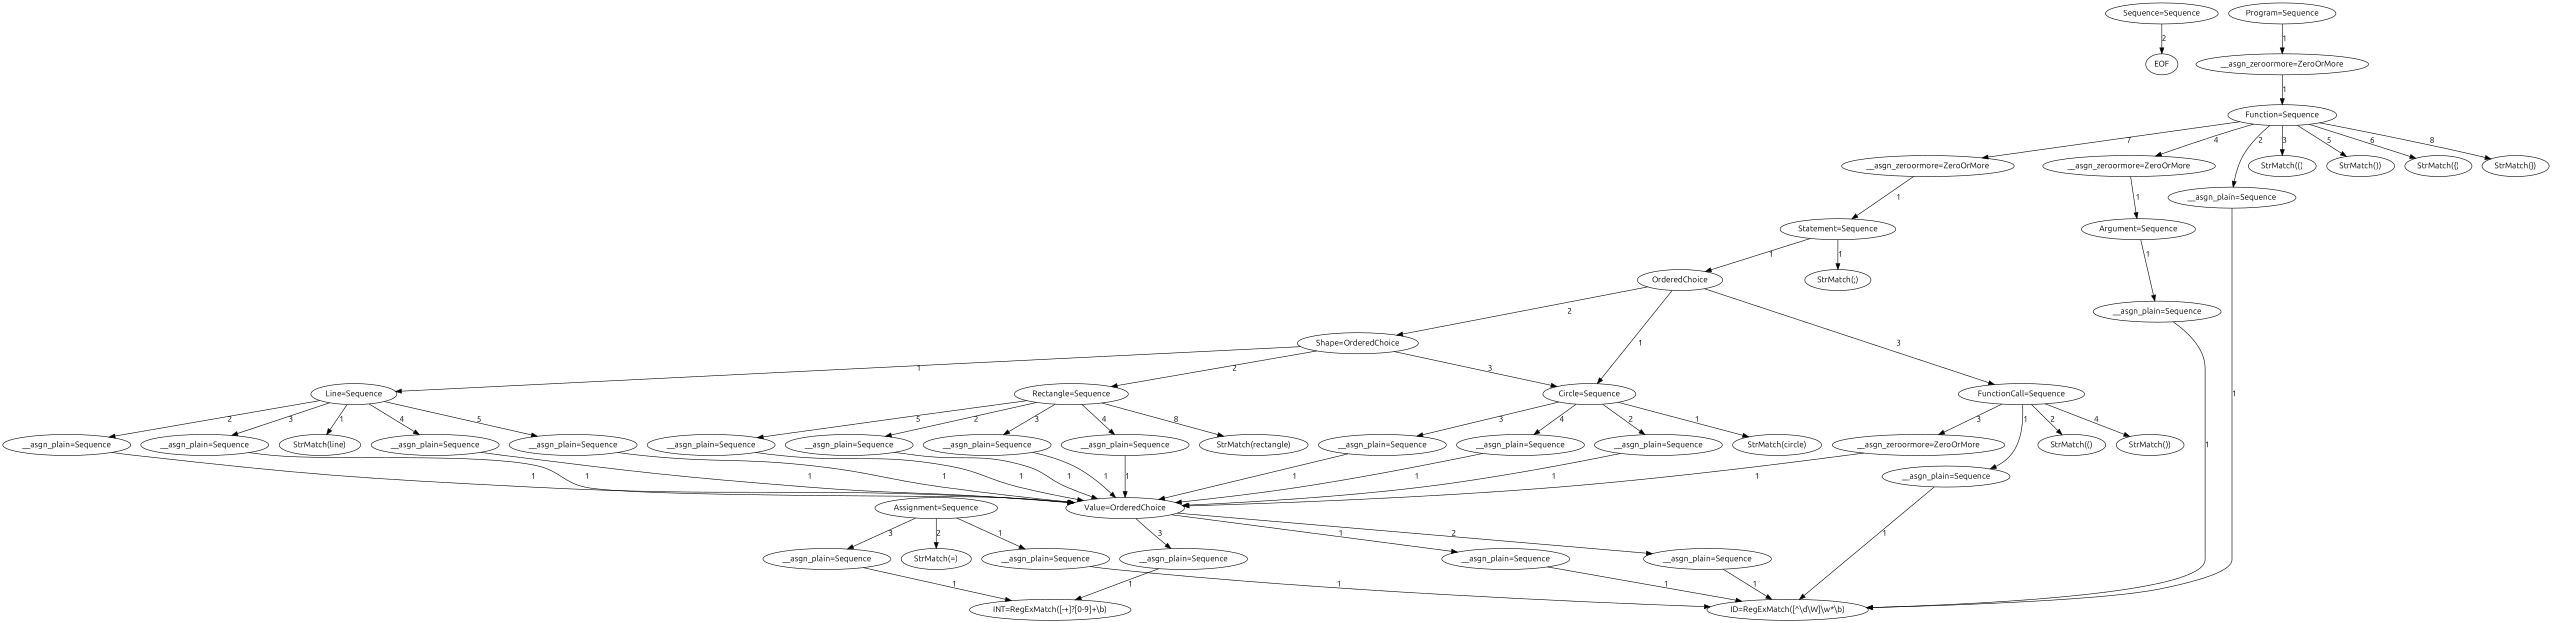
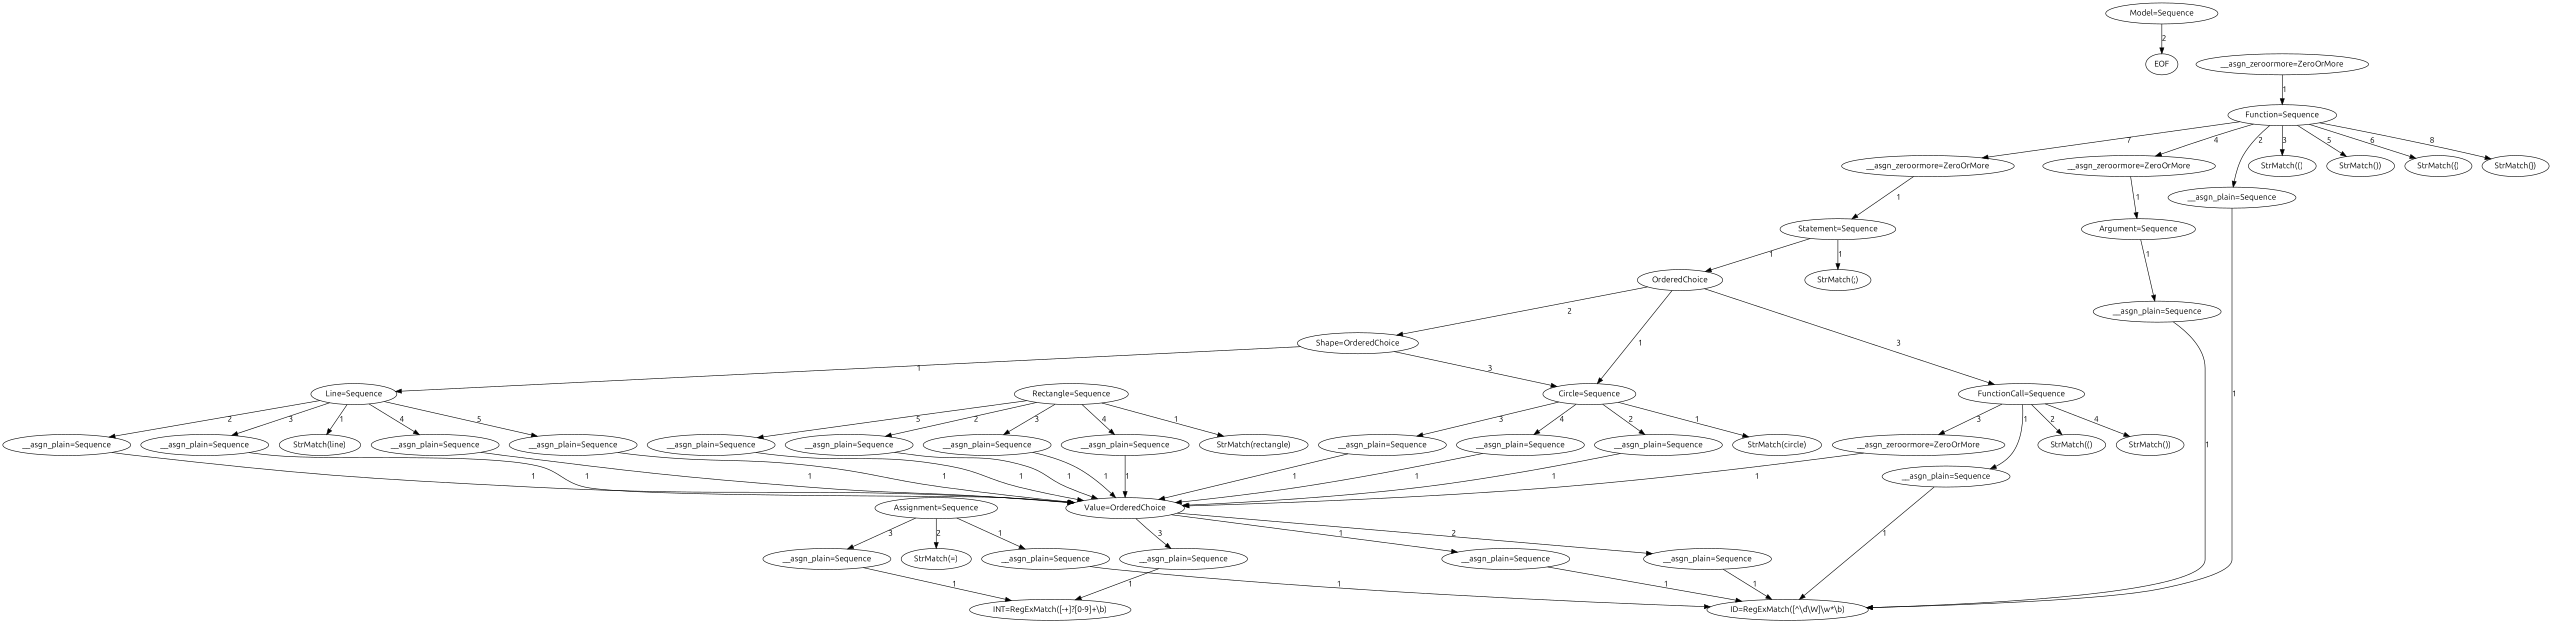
node "Sequence=Sequence": label "Sequence=Sequence" -> "Model=Sequence"
node "Program=Sequence": removed
edge "Shape=OrderedChoice" -> "Rectangle=Sequence": removed, label "2"
edge "Rectangle=Sequence" -> "StrMatch(rectangle)": label "8" -> "1"
